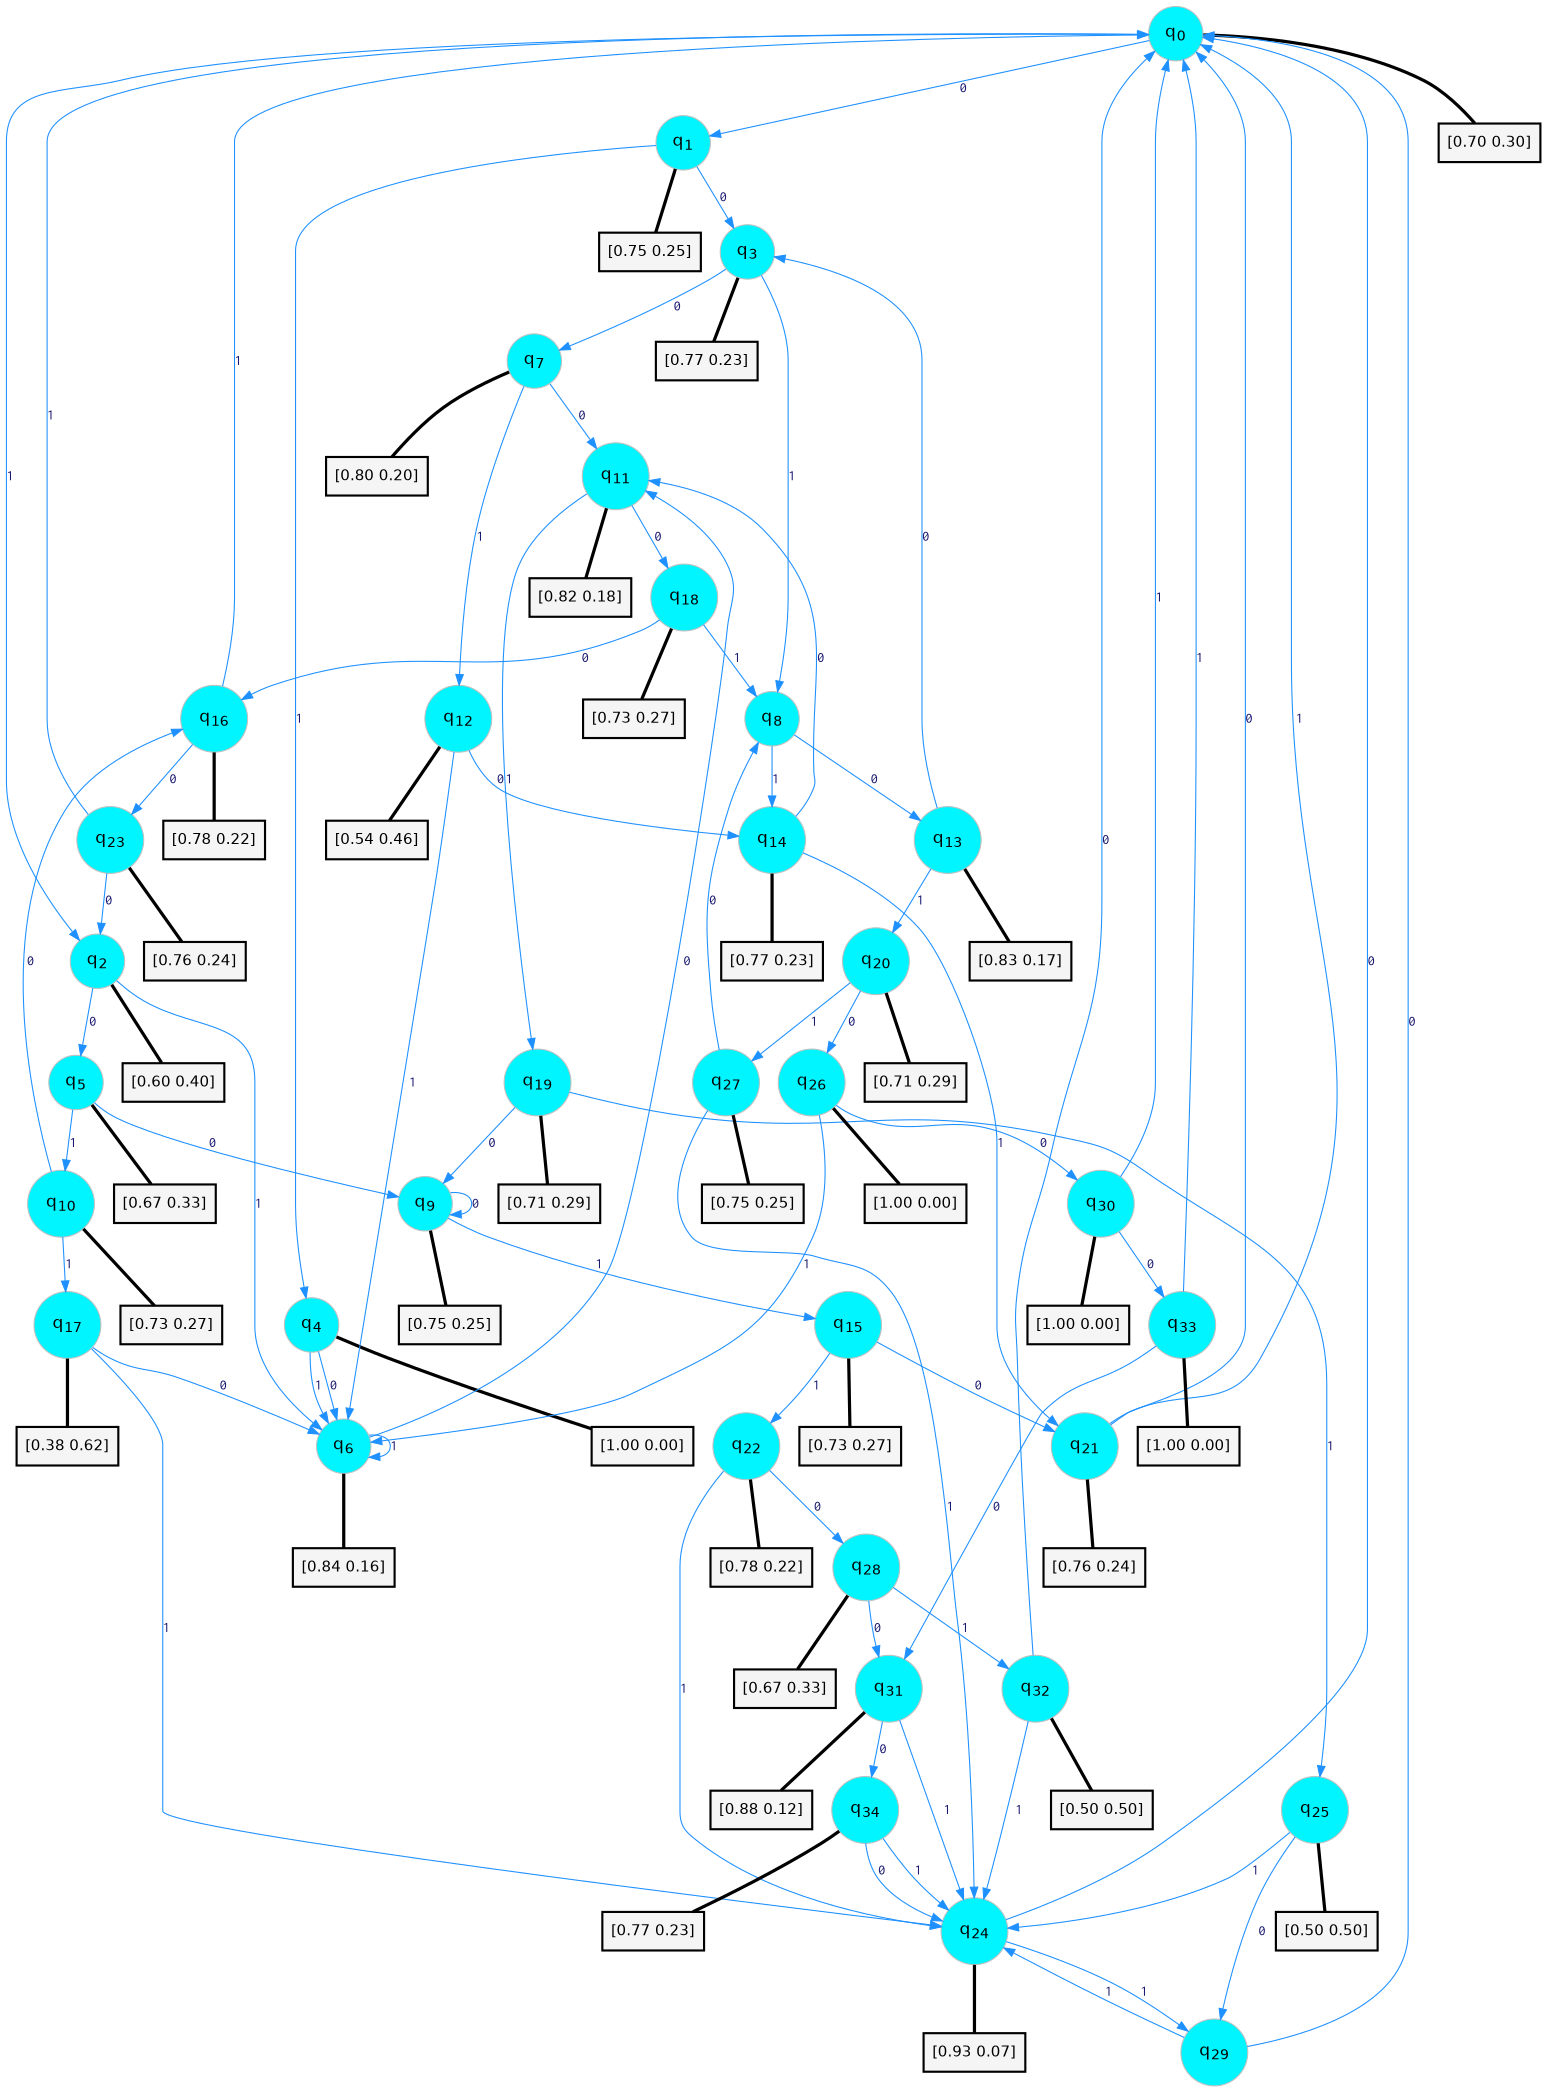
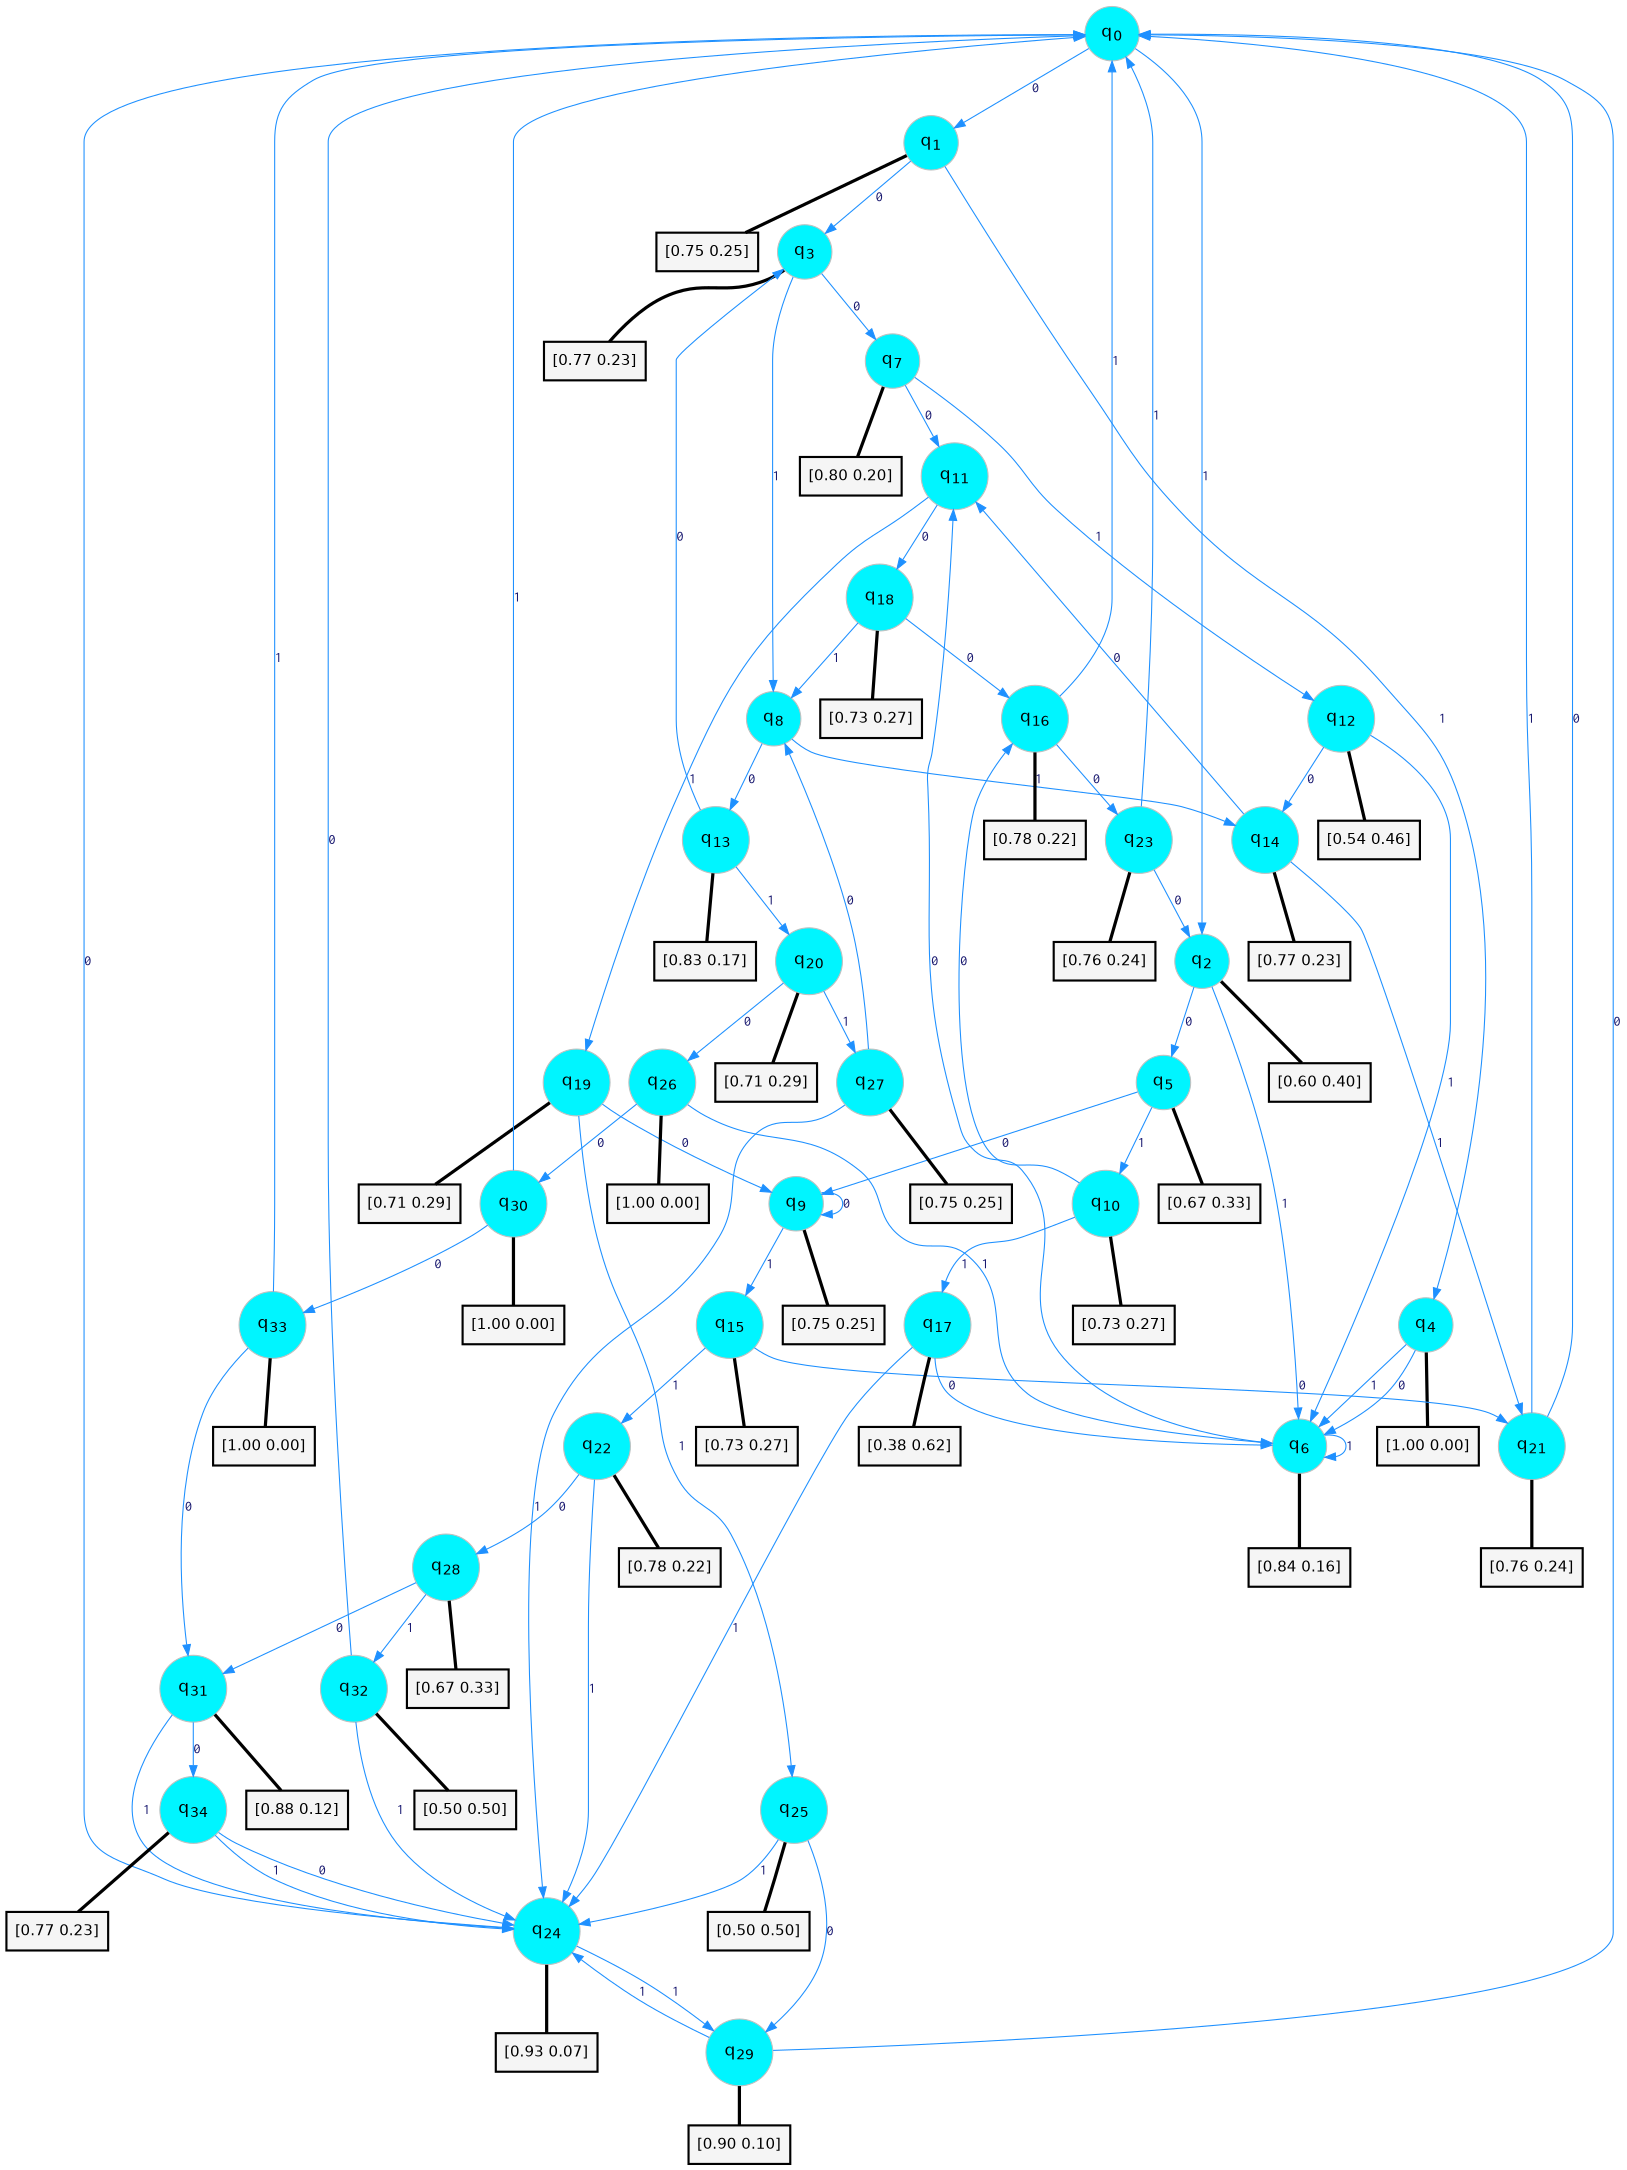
node "[0.70 0.30]": removed
node "[0.82 0.18]": removed
node "[0.90 0.10]": added
